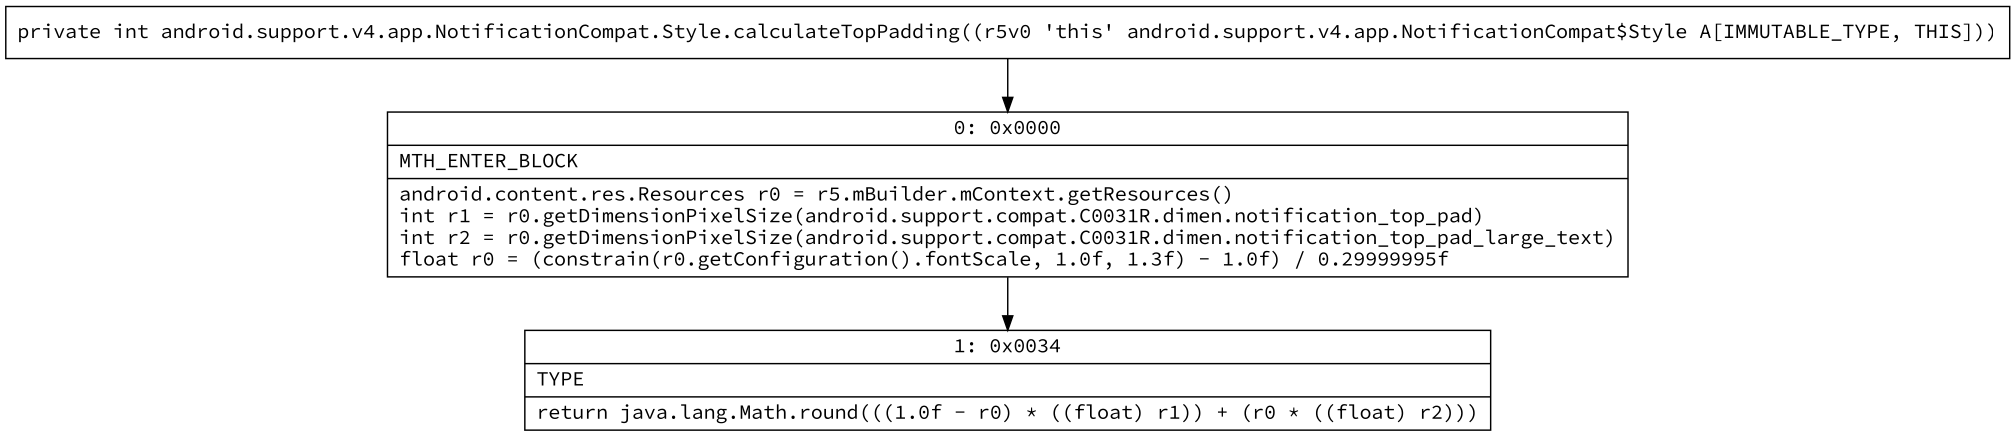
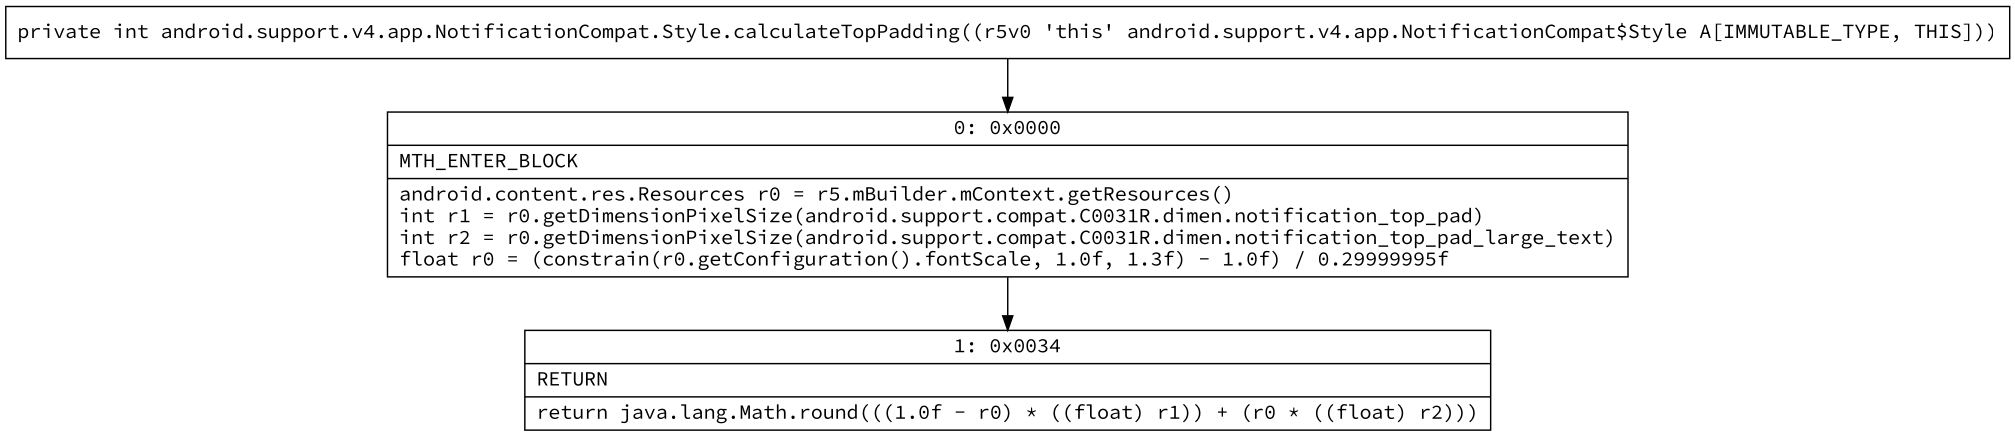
node "1: 0x0034": text "TYPE" -> "RETURN"
